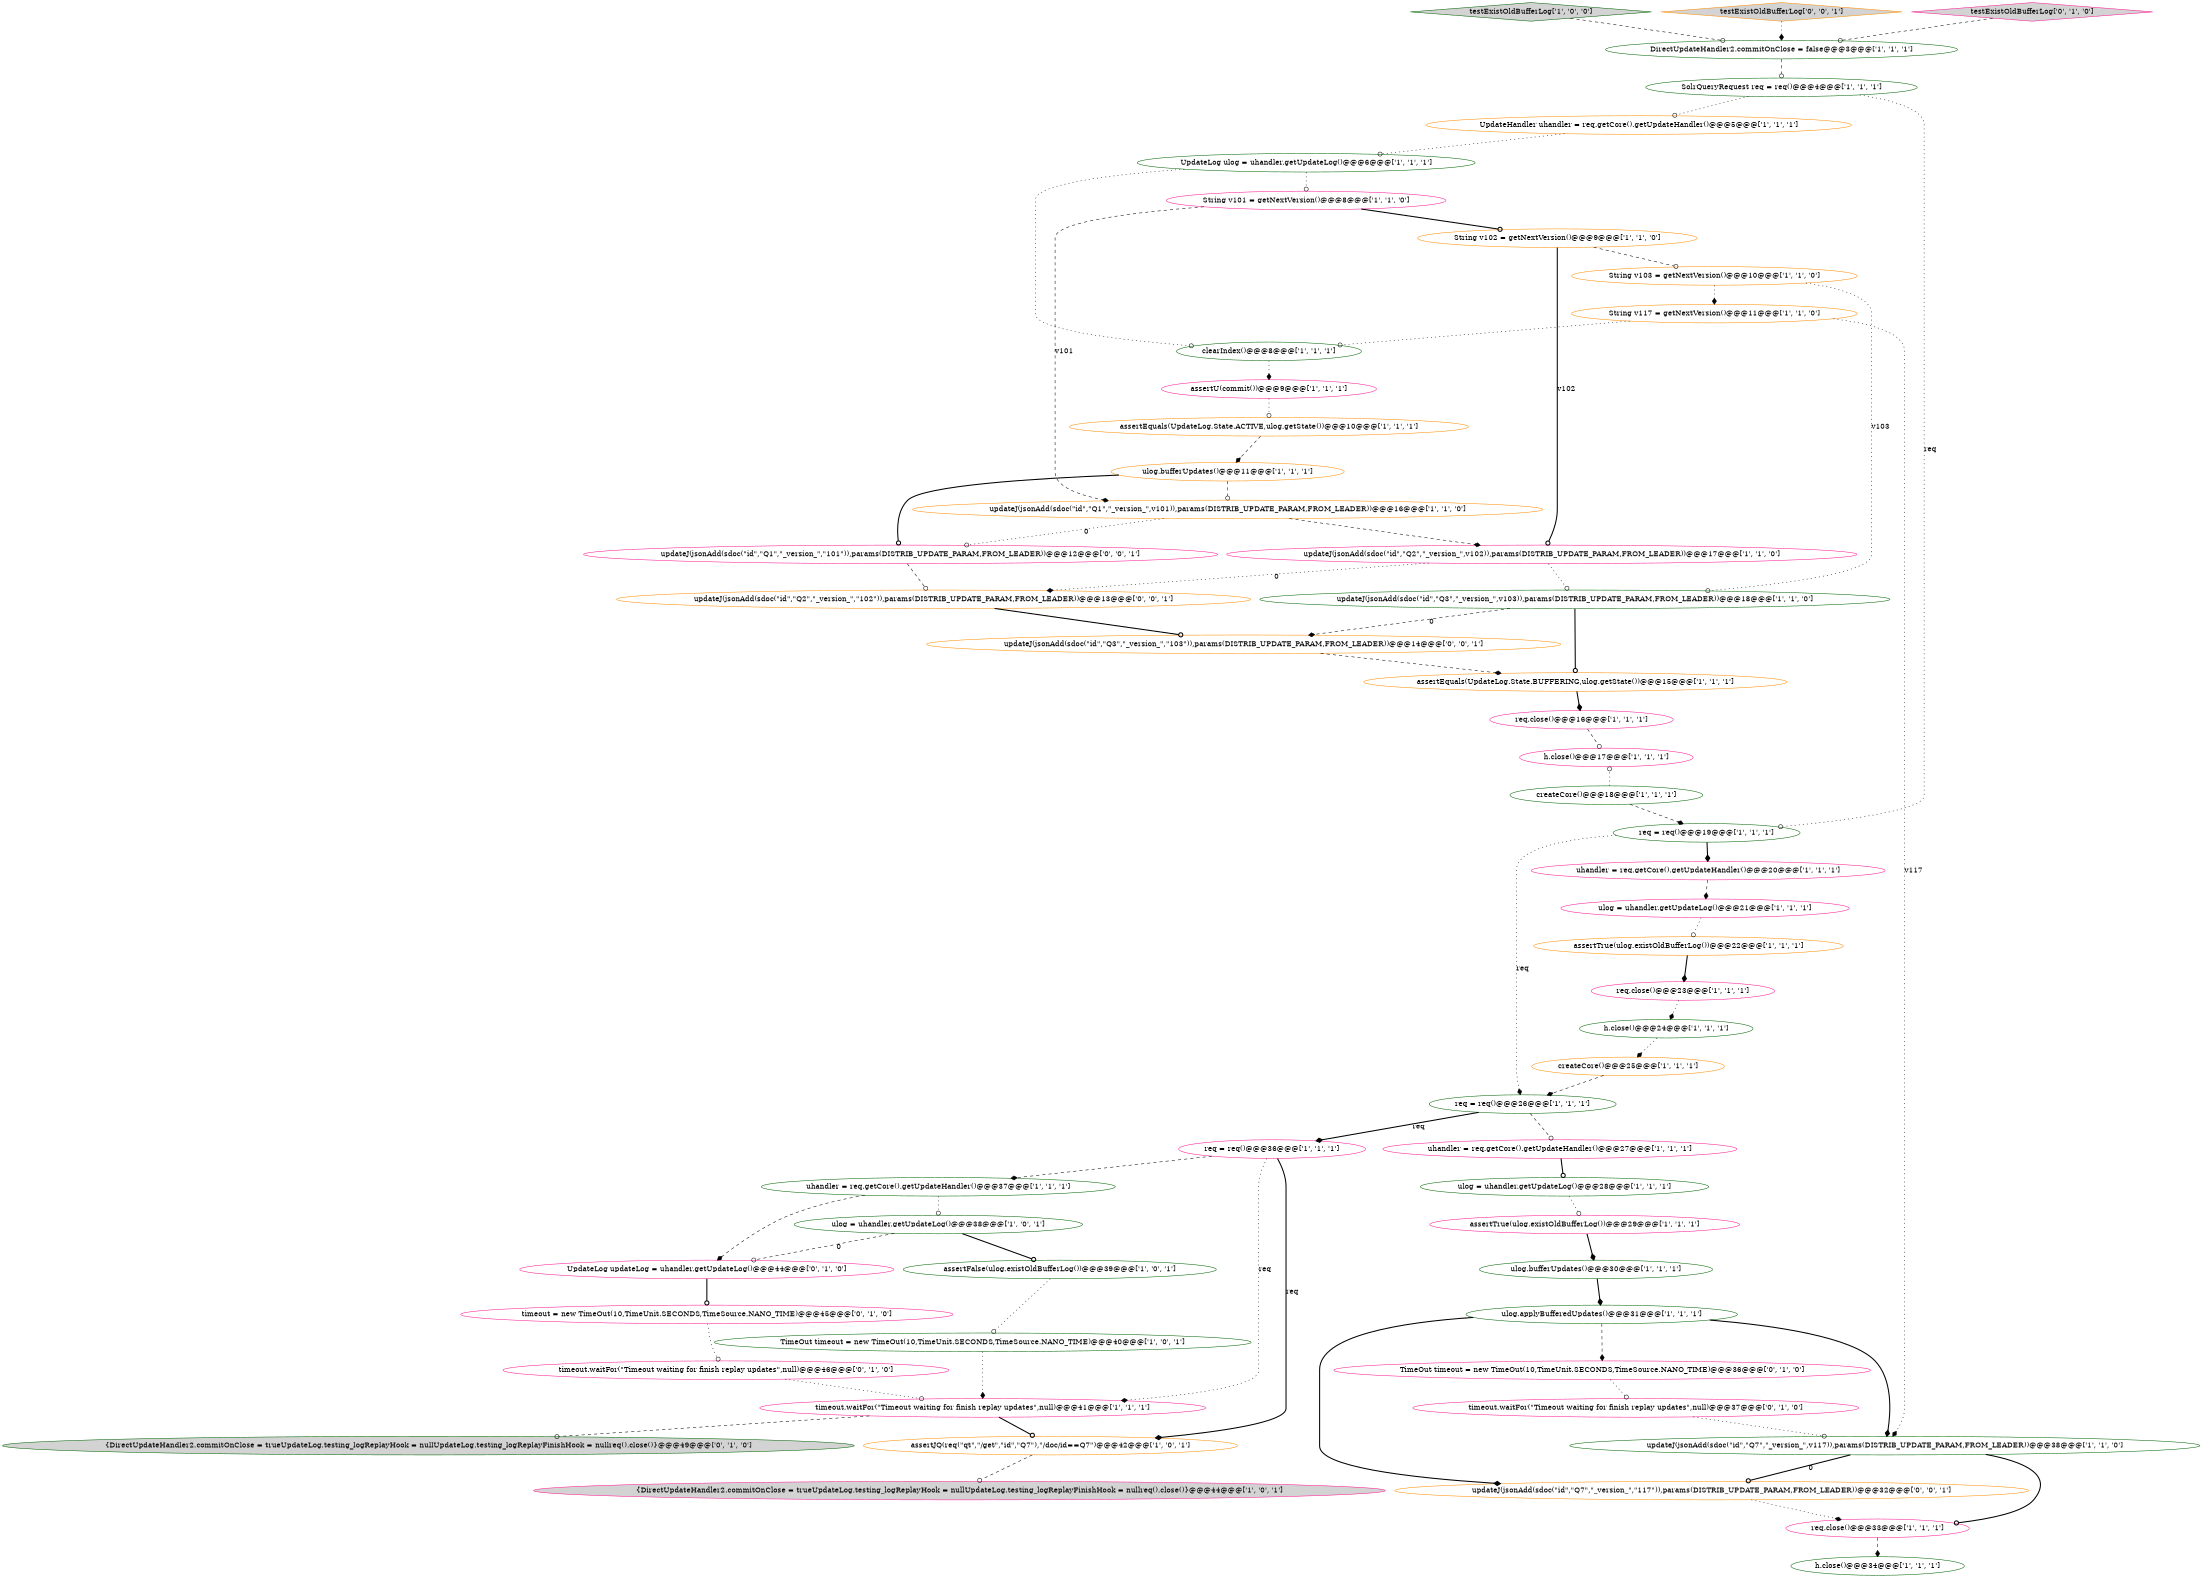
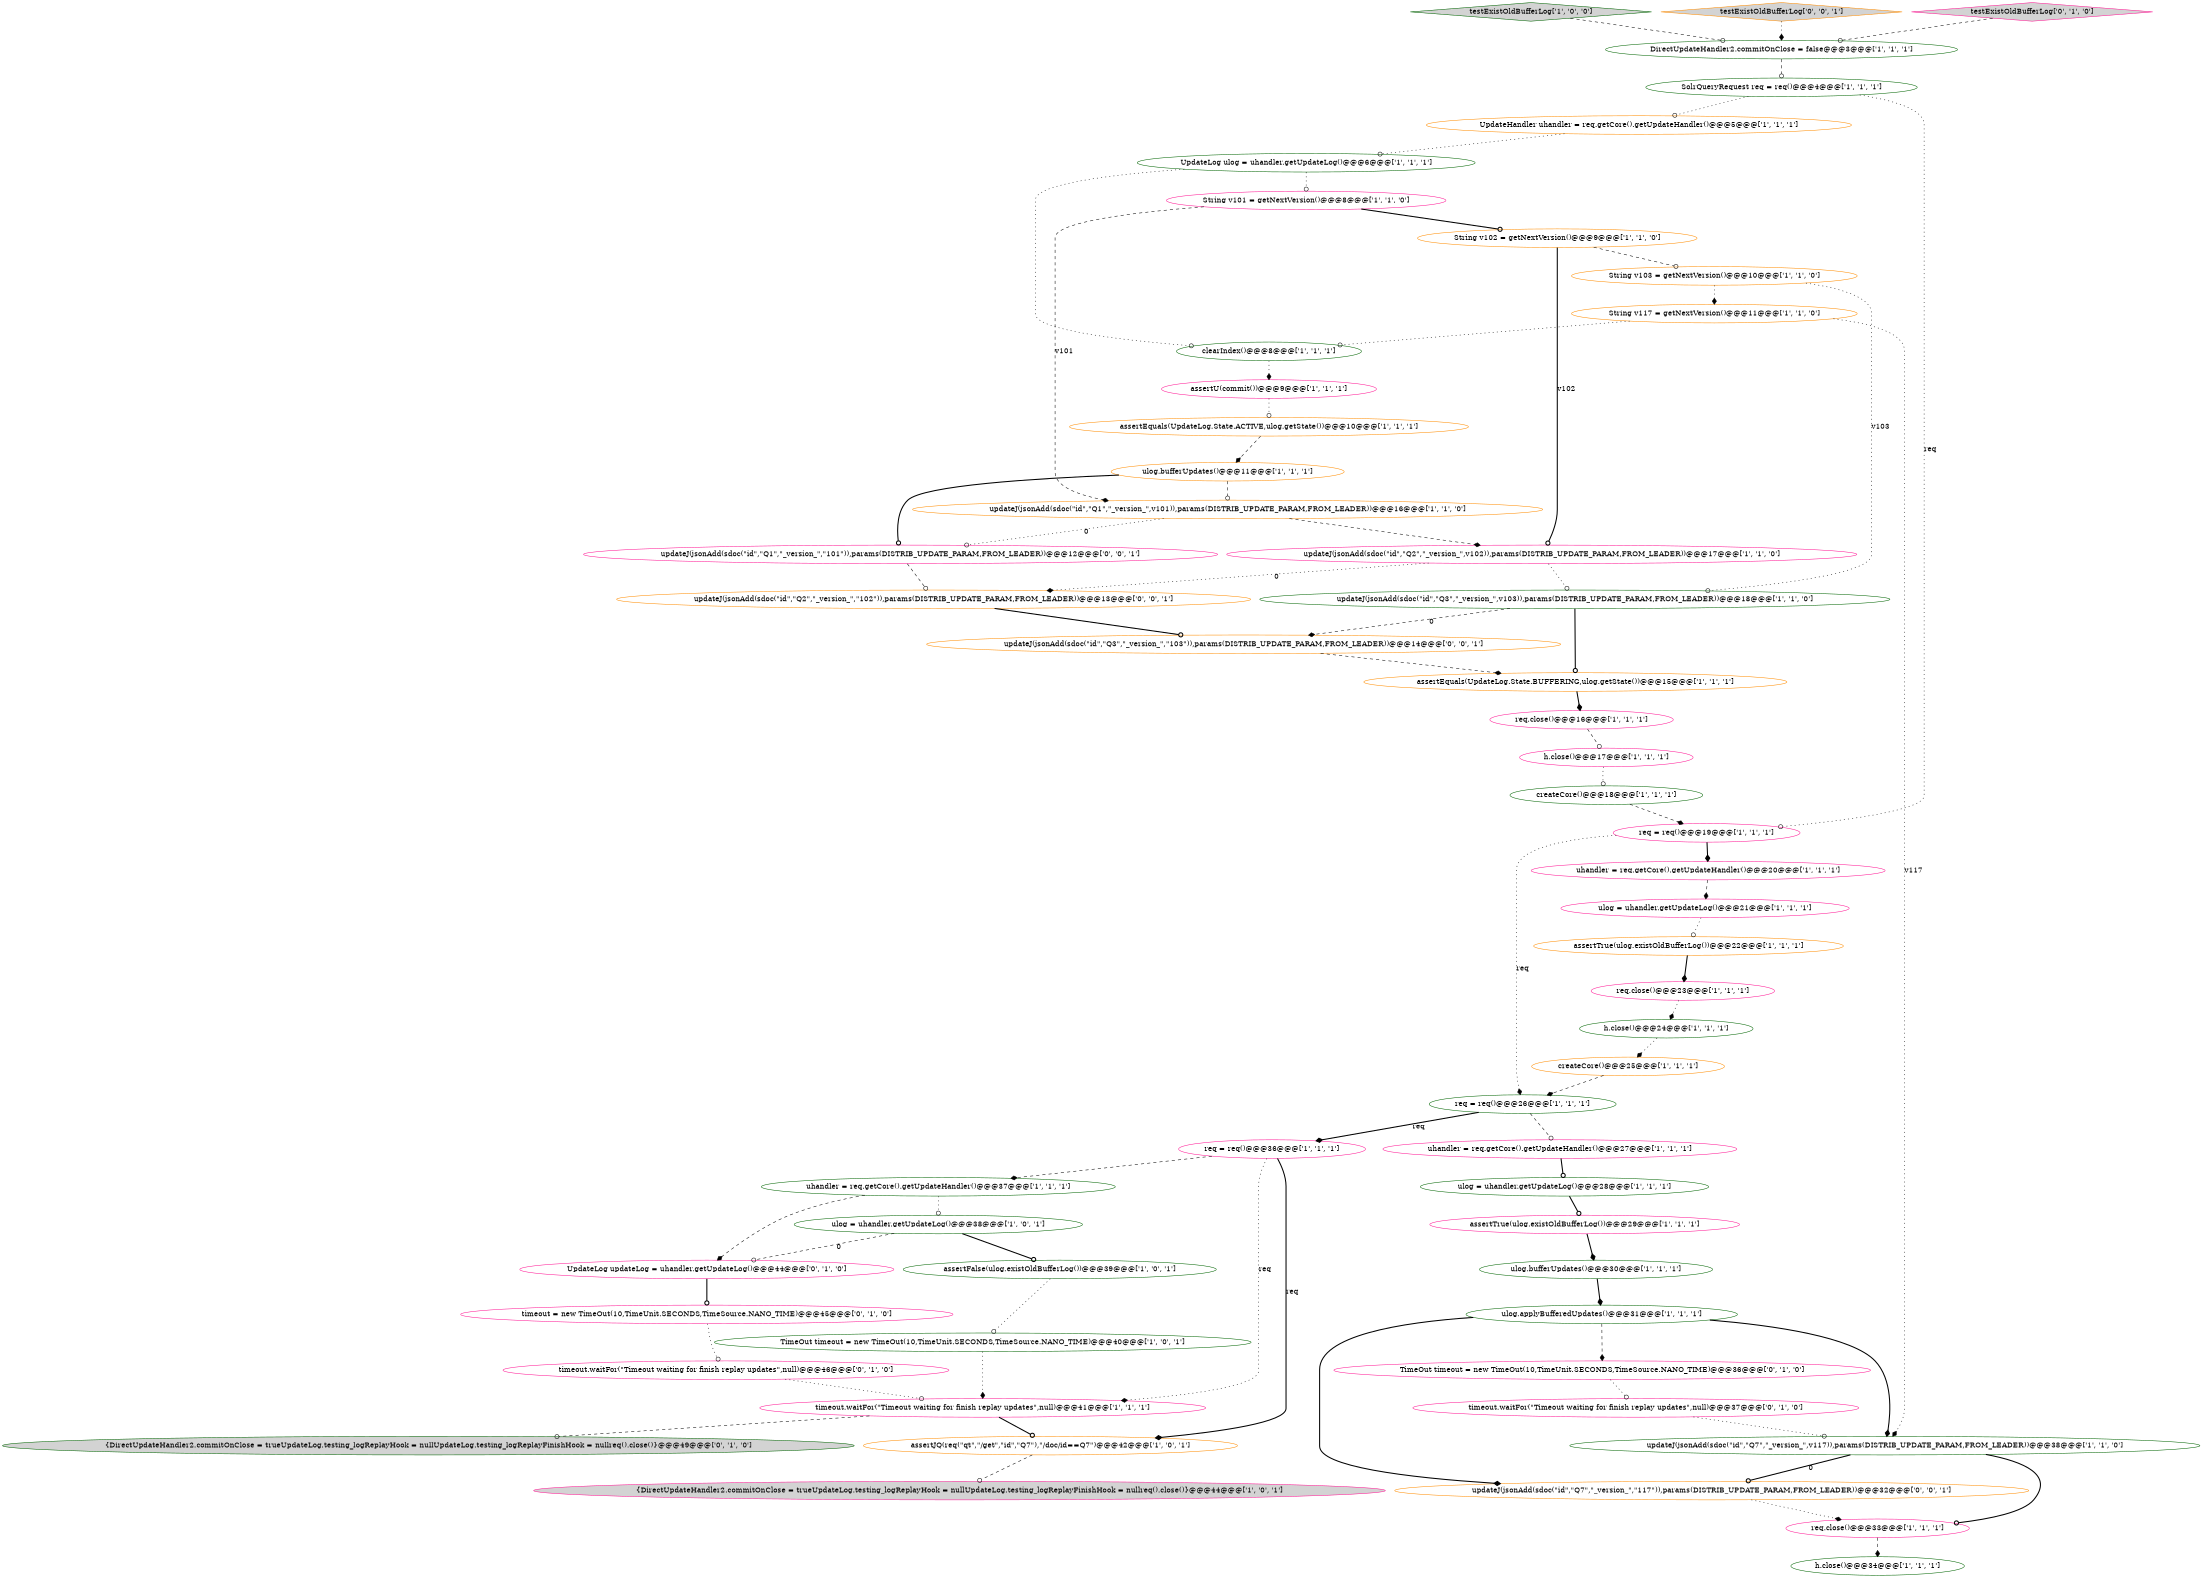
edge "createCore()@@@18@@@['1', '1', '1']" -> "h.close()@@@17@@@['1', '1', '1']": reversed
node "req = req()@@@19@@@['1', '1', '1']": color darkgreen -> deeppink
edge "ulog = uhandler.getUpdateLog()@@@28@@@['1', '1', '1']" -> "assertTrue(ulog.existOldBufferLog())@@@29@@@['1', '1', '1']": style dotted -> bold
